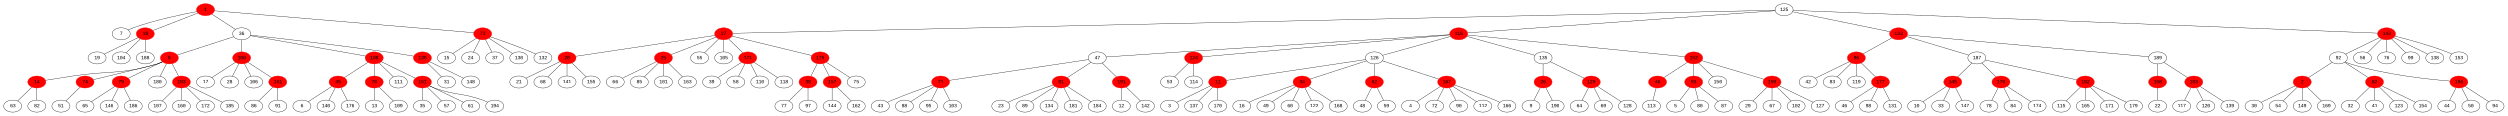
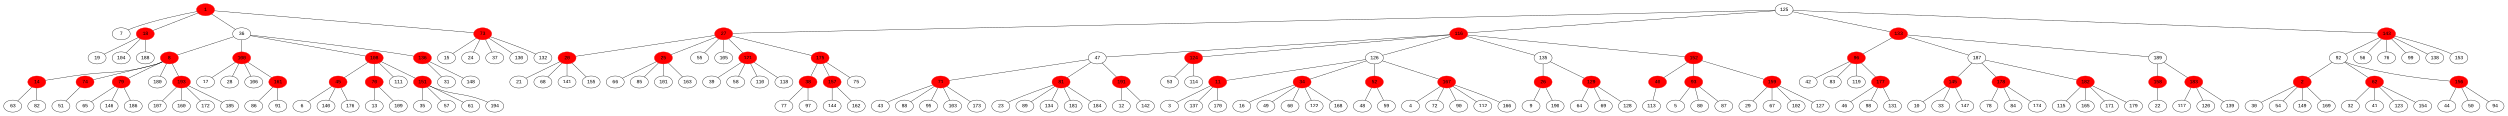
node "150": removed
node "173": added
